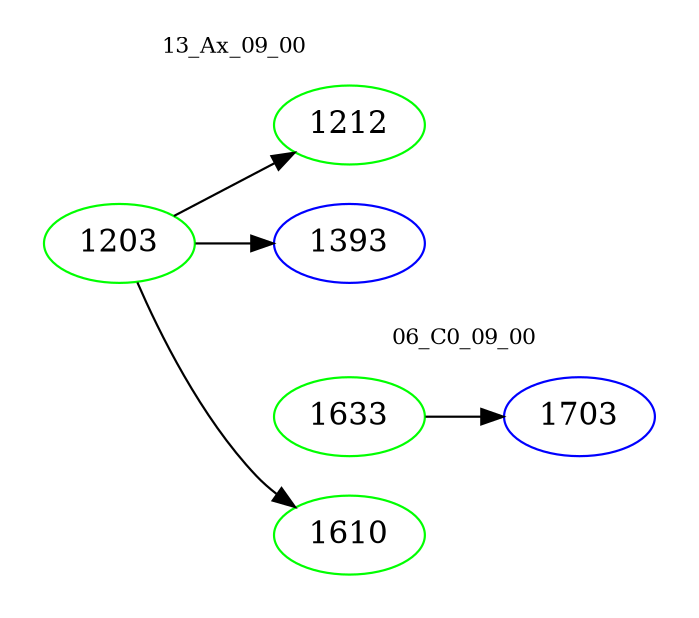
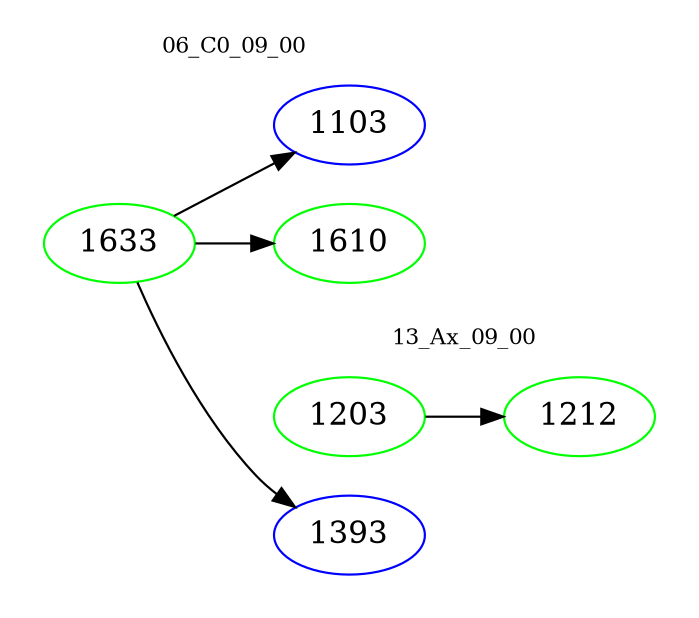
edge "1203" -> "1393": now "1633" -> "1393"
edge "1203" -> "1610": now "1633" -> "1610"
node "1703": label "1703" -> "1103"
